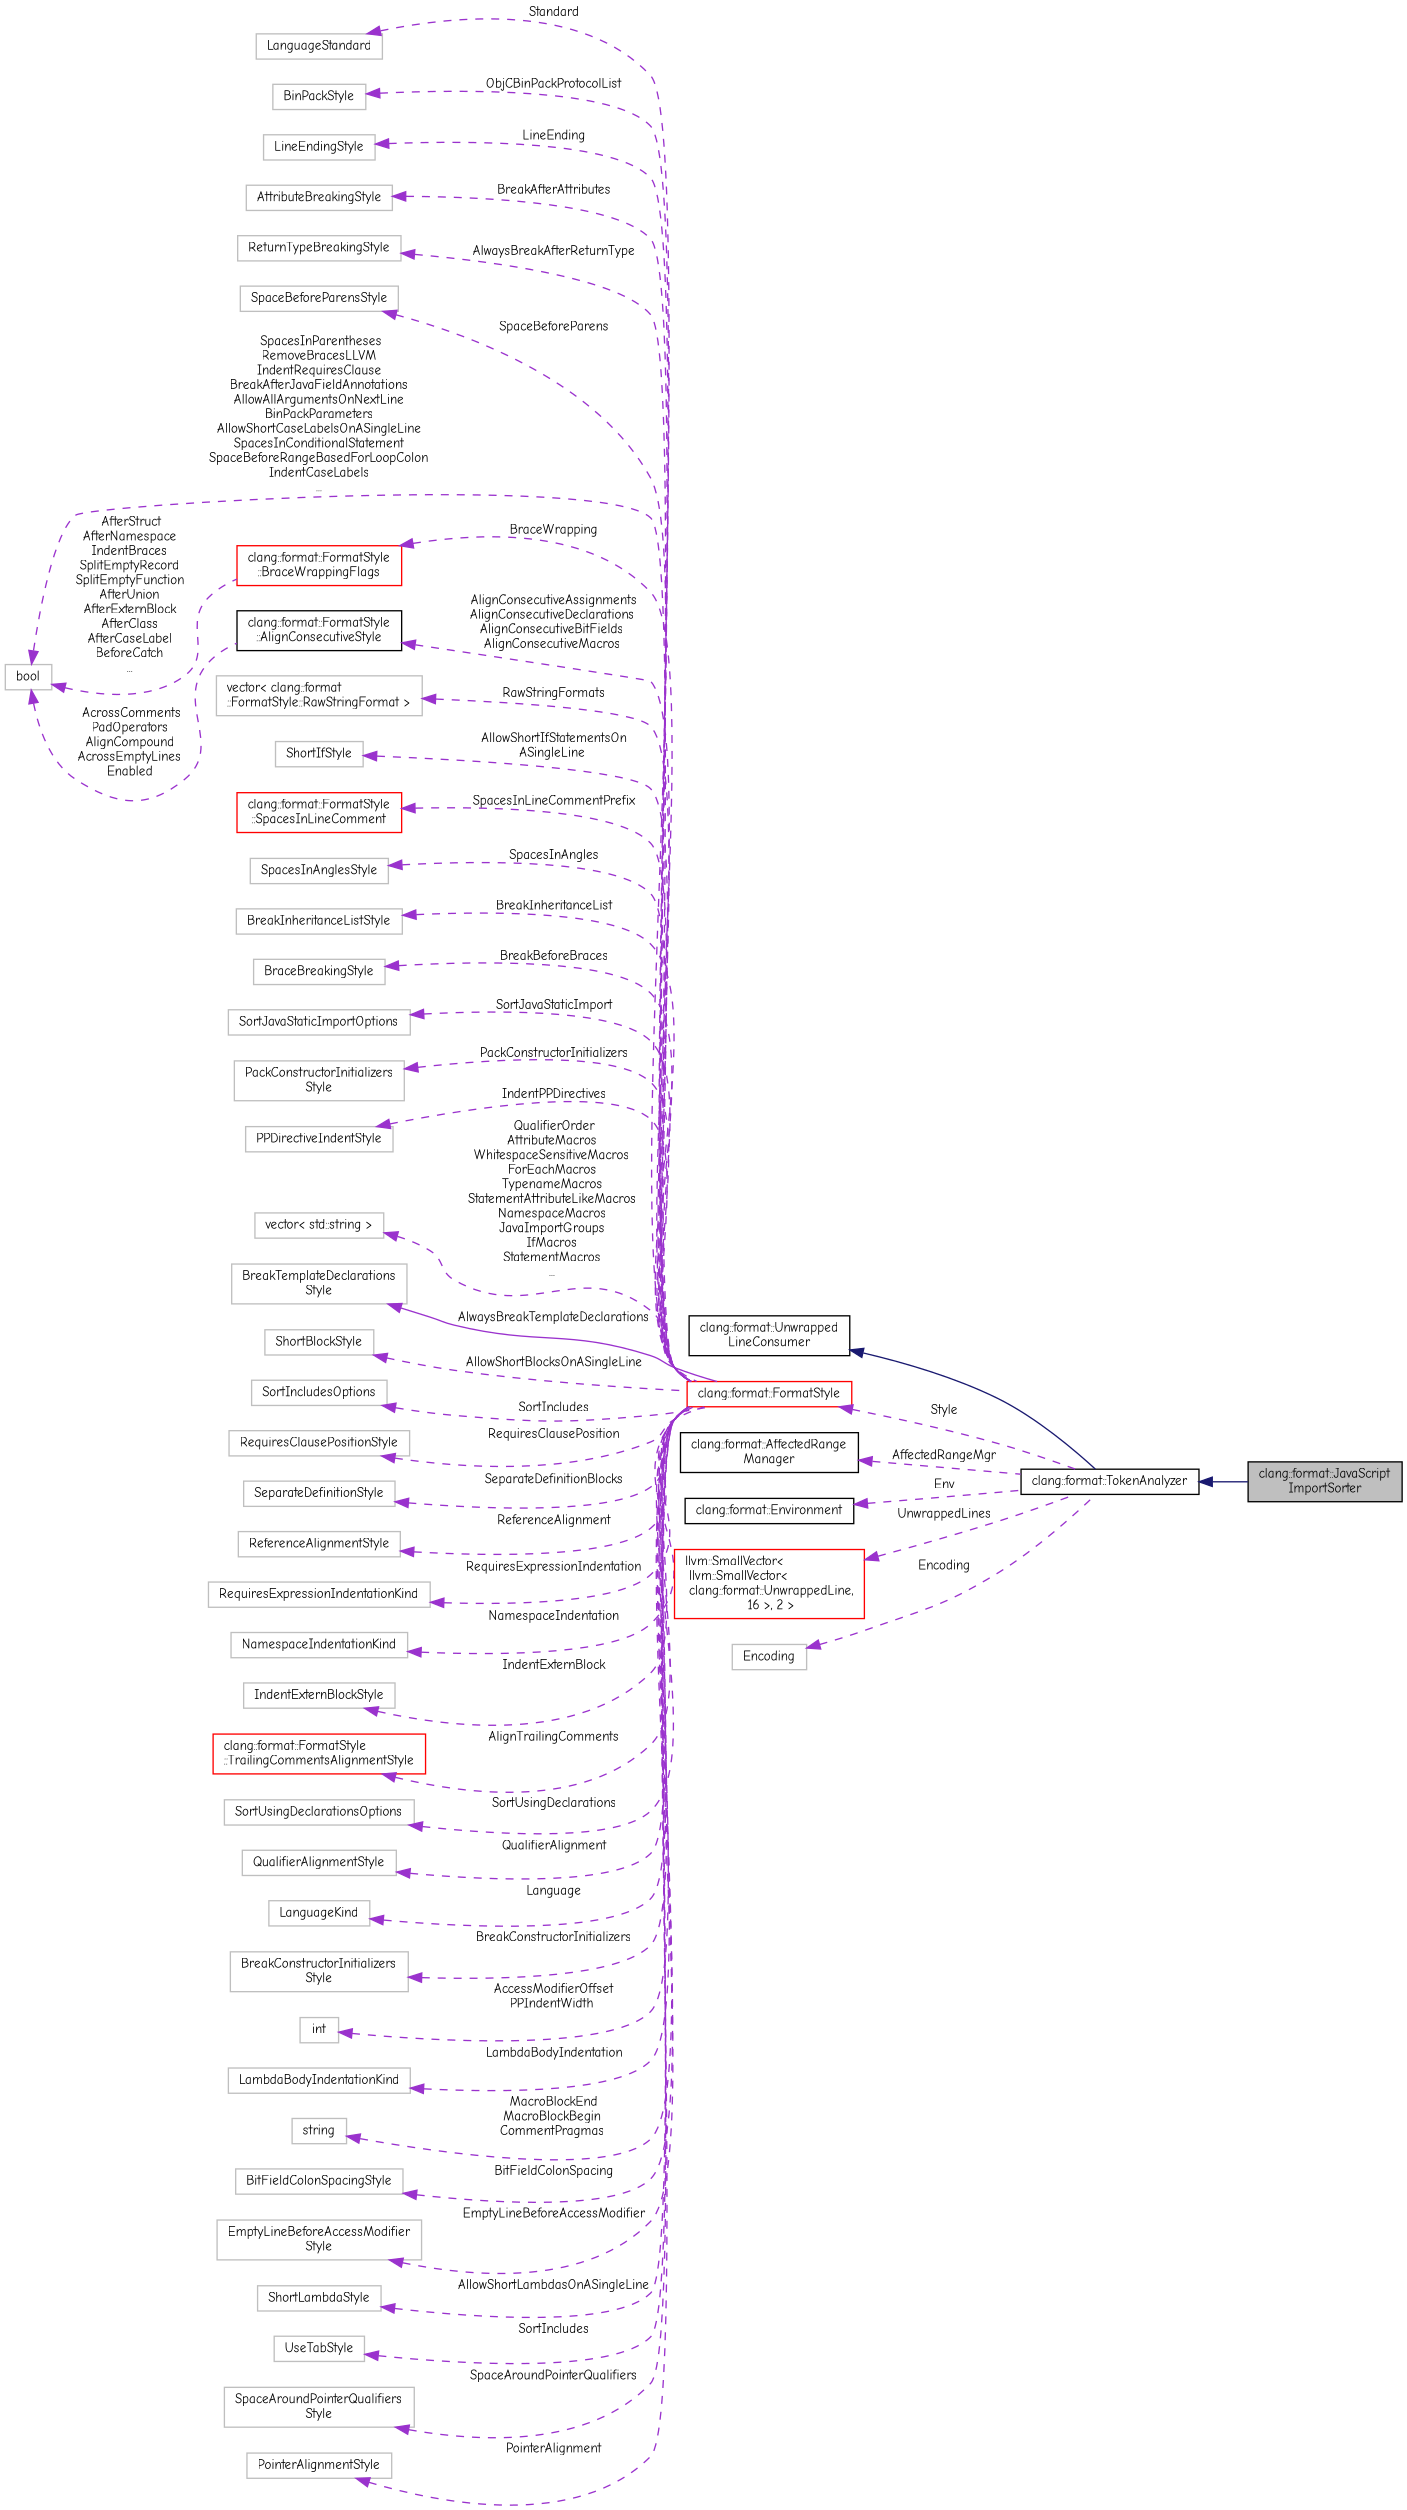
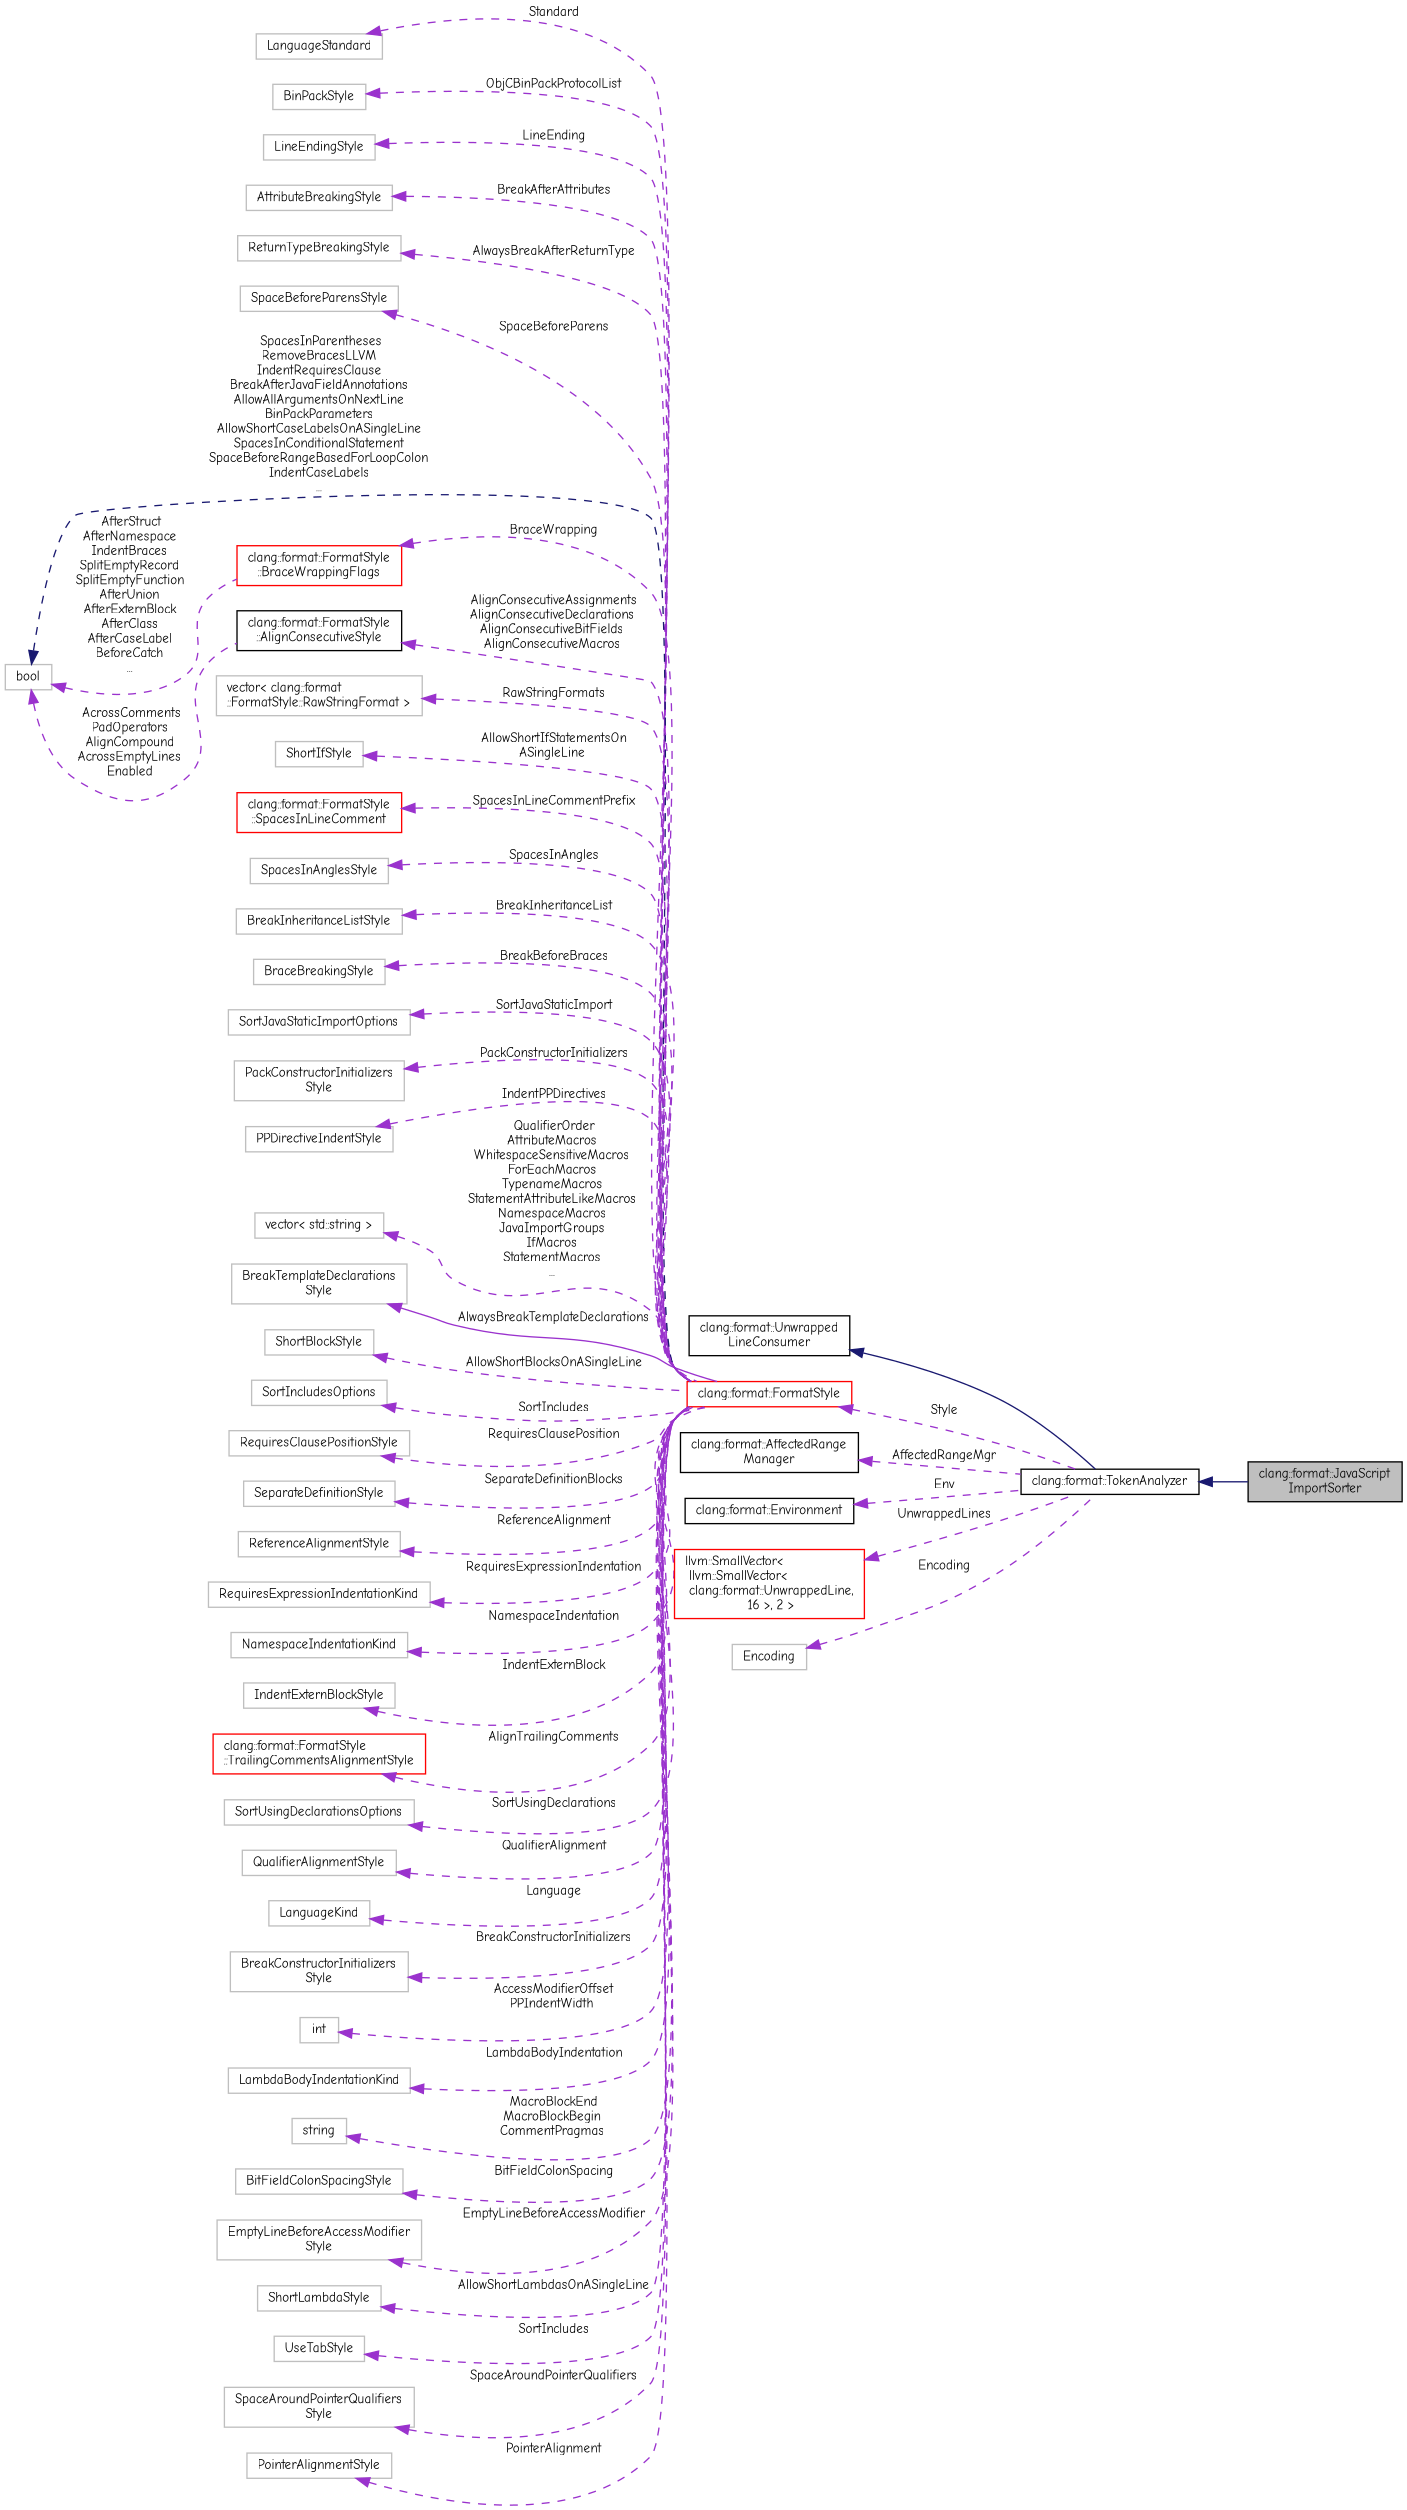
edge "clang::format::FormatStyle" -> "bool": color darkorchid3 -> midnightblue
